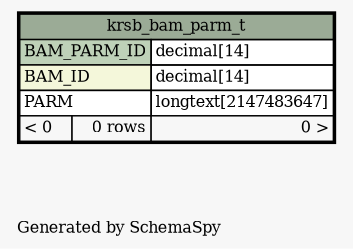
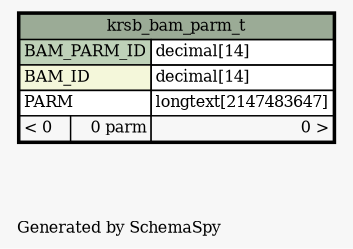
node "krsb_bam_parm_t": text "0 rows" -> "0 parm"
